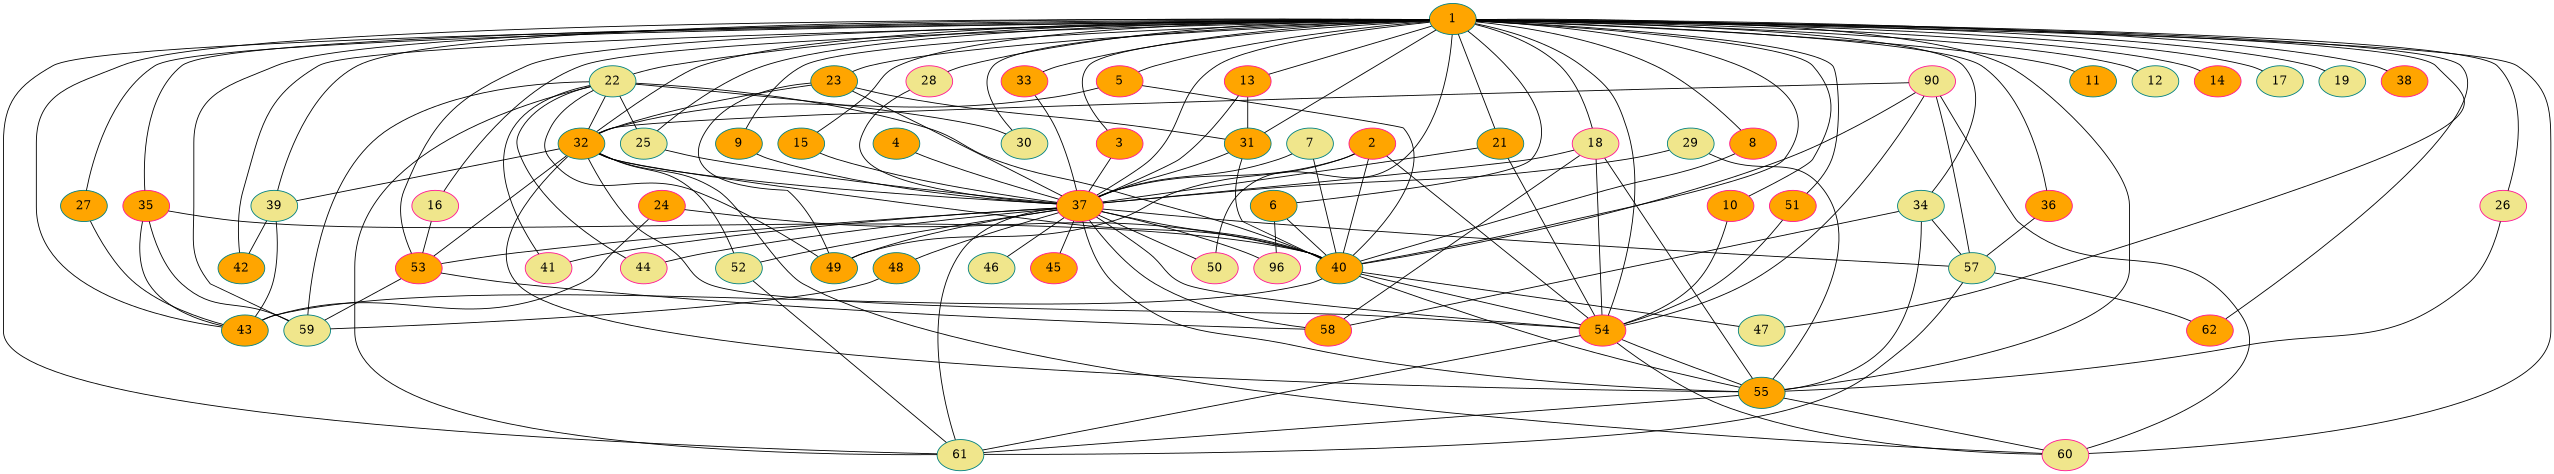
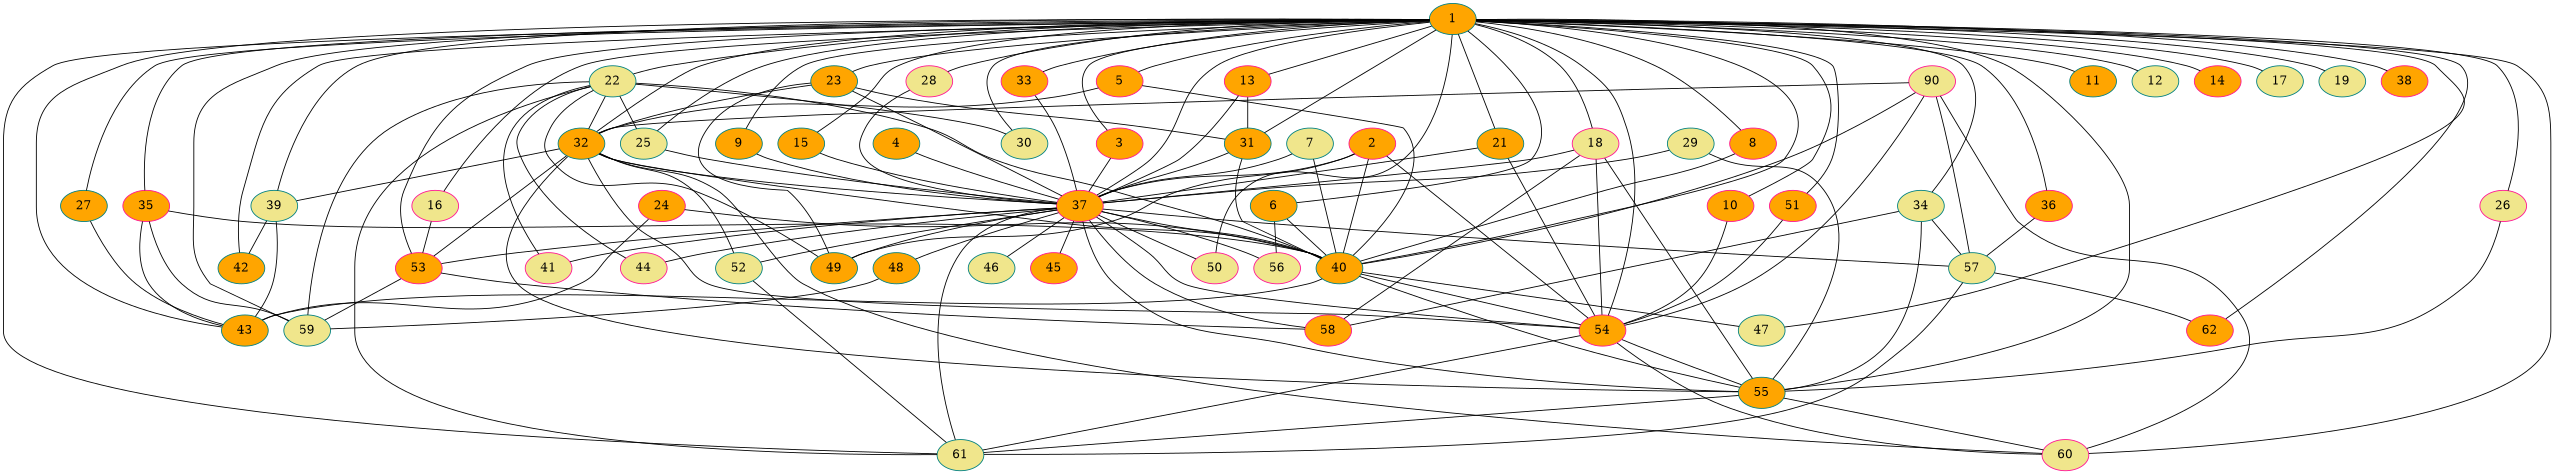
node "96": label "96" -> "56"
